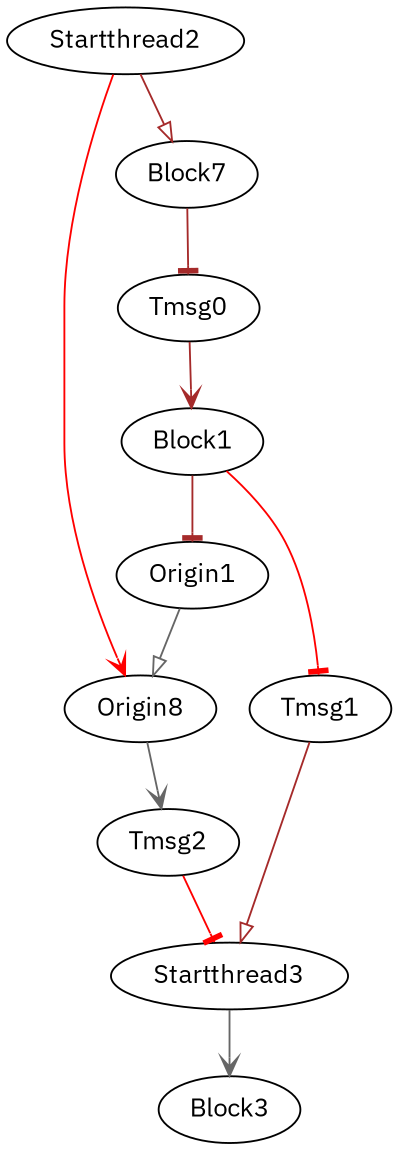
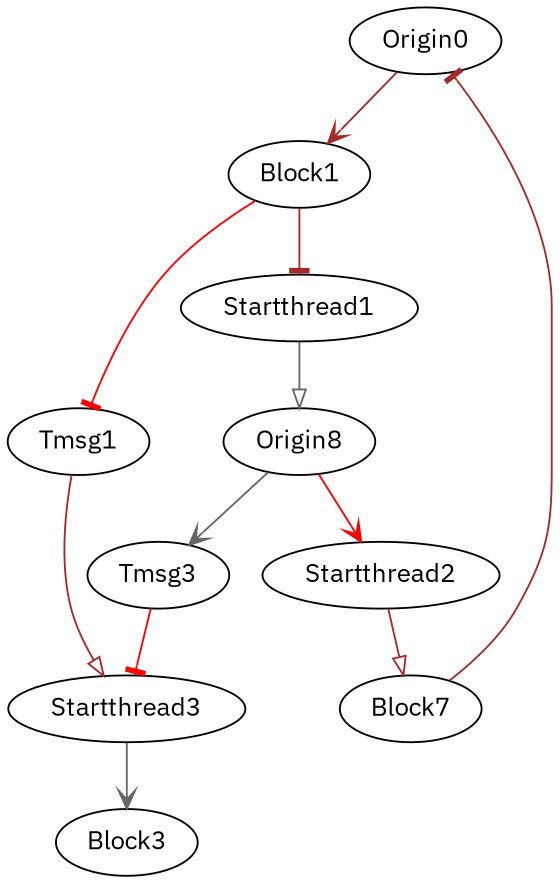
node "Tmsg0": label "Tmsg0" -> "Origin0"
edge "Startthread2" -> "Origin8": reversed
node "Origin1": label "Origin1" -> "Startthread1"
node "Tmsg2": label "Tmsg2" -> "Tmsg3"
